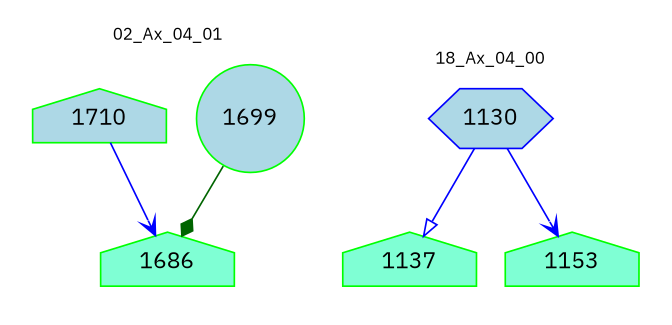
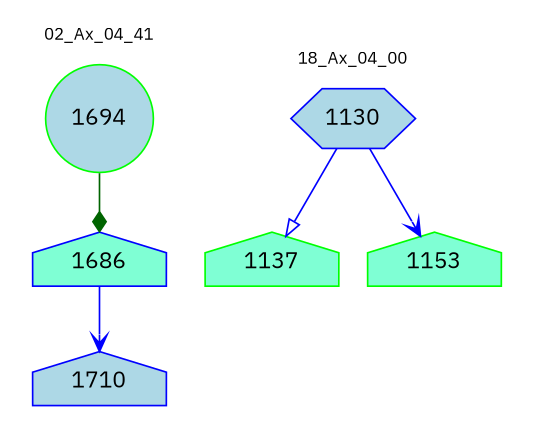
cluster "02_Ax_04_01": label "02_Ax_04_01" -> "02_Ax_04_41"
node "1710": color green -> blue
node "1699": label "1699" -> "1694"
edge "1710" -> "1686": reversed
node "1686": color green -> blue
